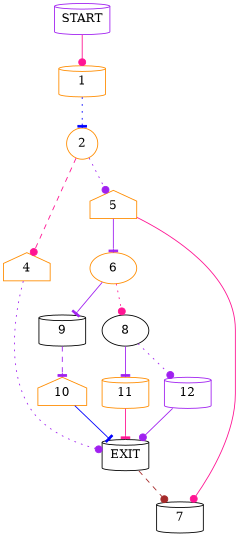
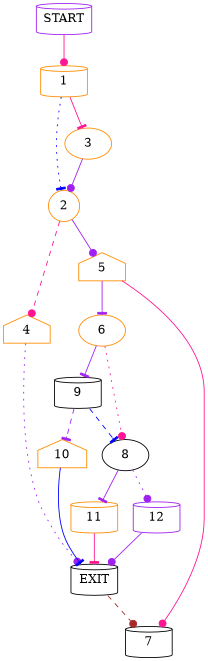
node "3": added
edge "2" -> "5": style dotted -> solid
edge "9" -> "8": added
